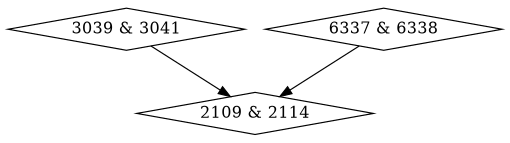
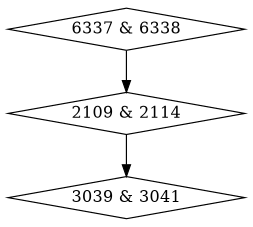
edge "3039 & 3041" -> "2109 & 2114": reversed
